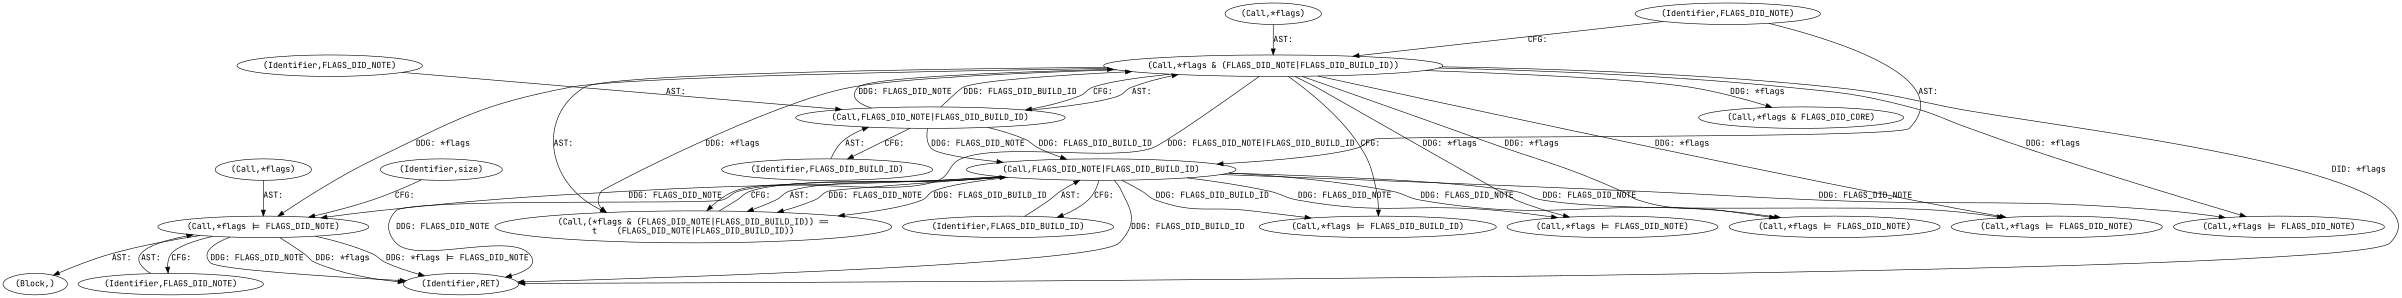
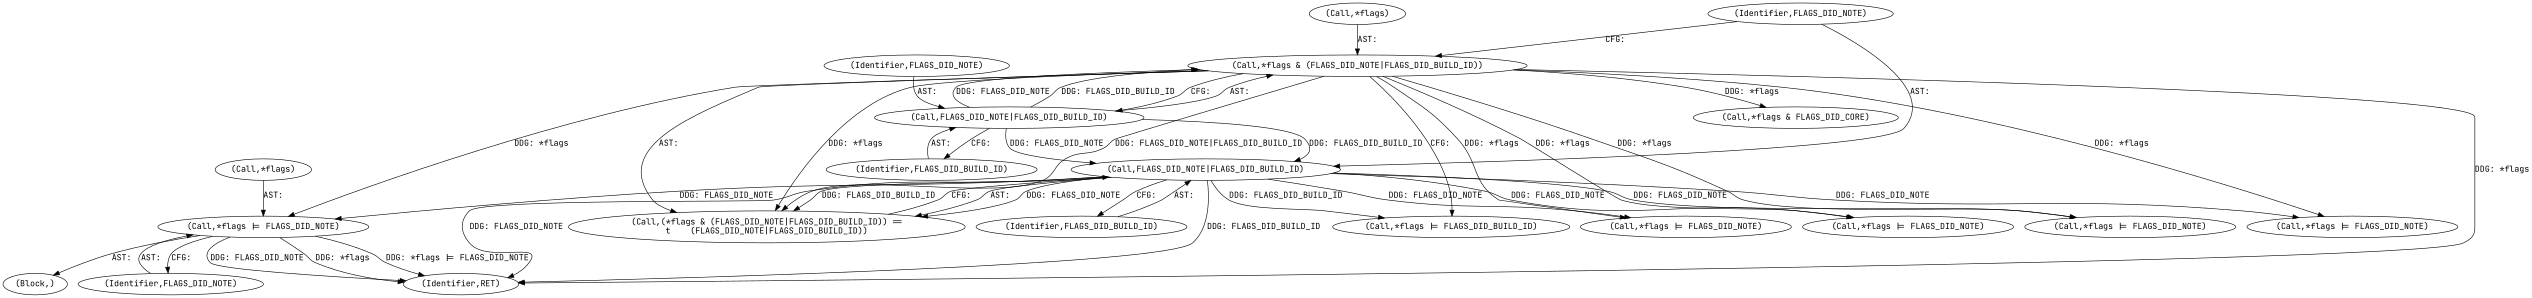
node "(Identifier,size)": removed
edge "(Call,*flags & (FLAGS_DID_NOTE|FLAGS_DID_BUILD_ID))" -> "(Identifier,RET)": label "DID: *flags" -> "DDG: *flags"
